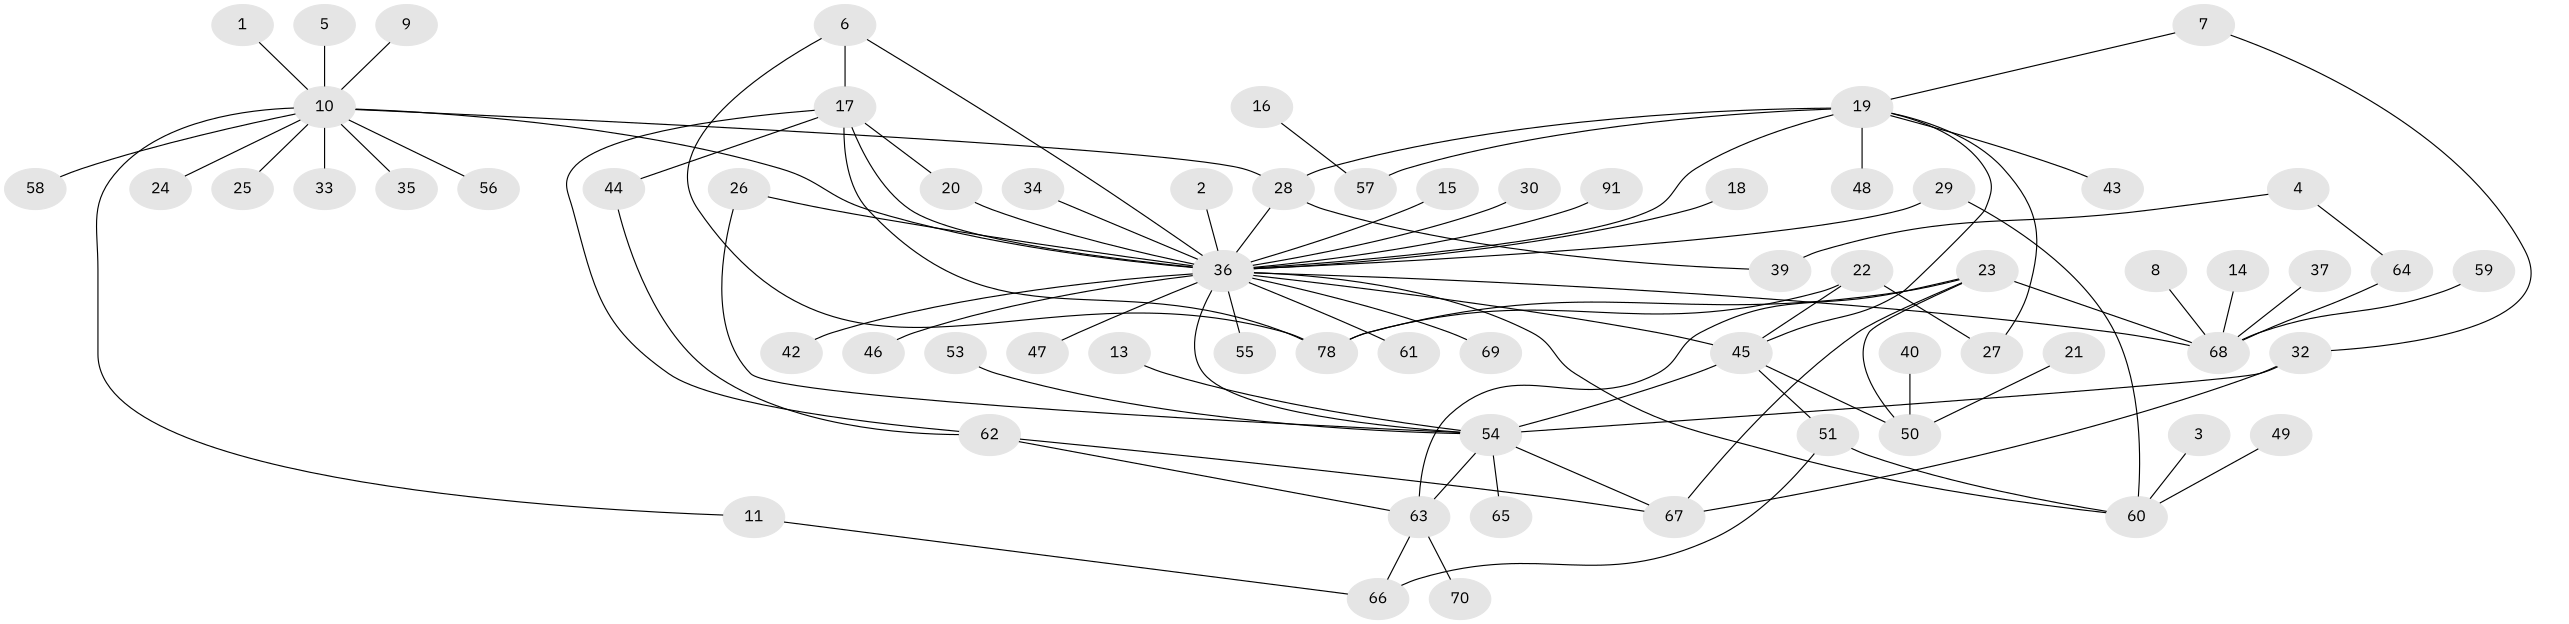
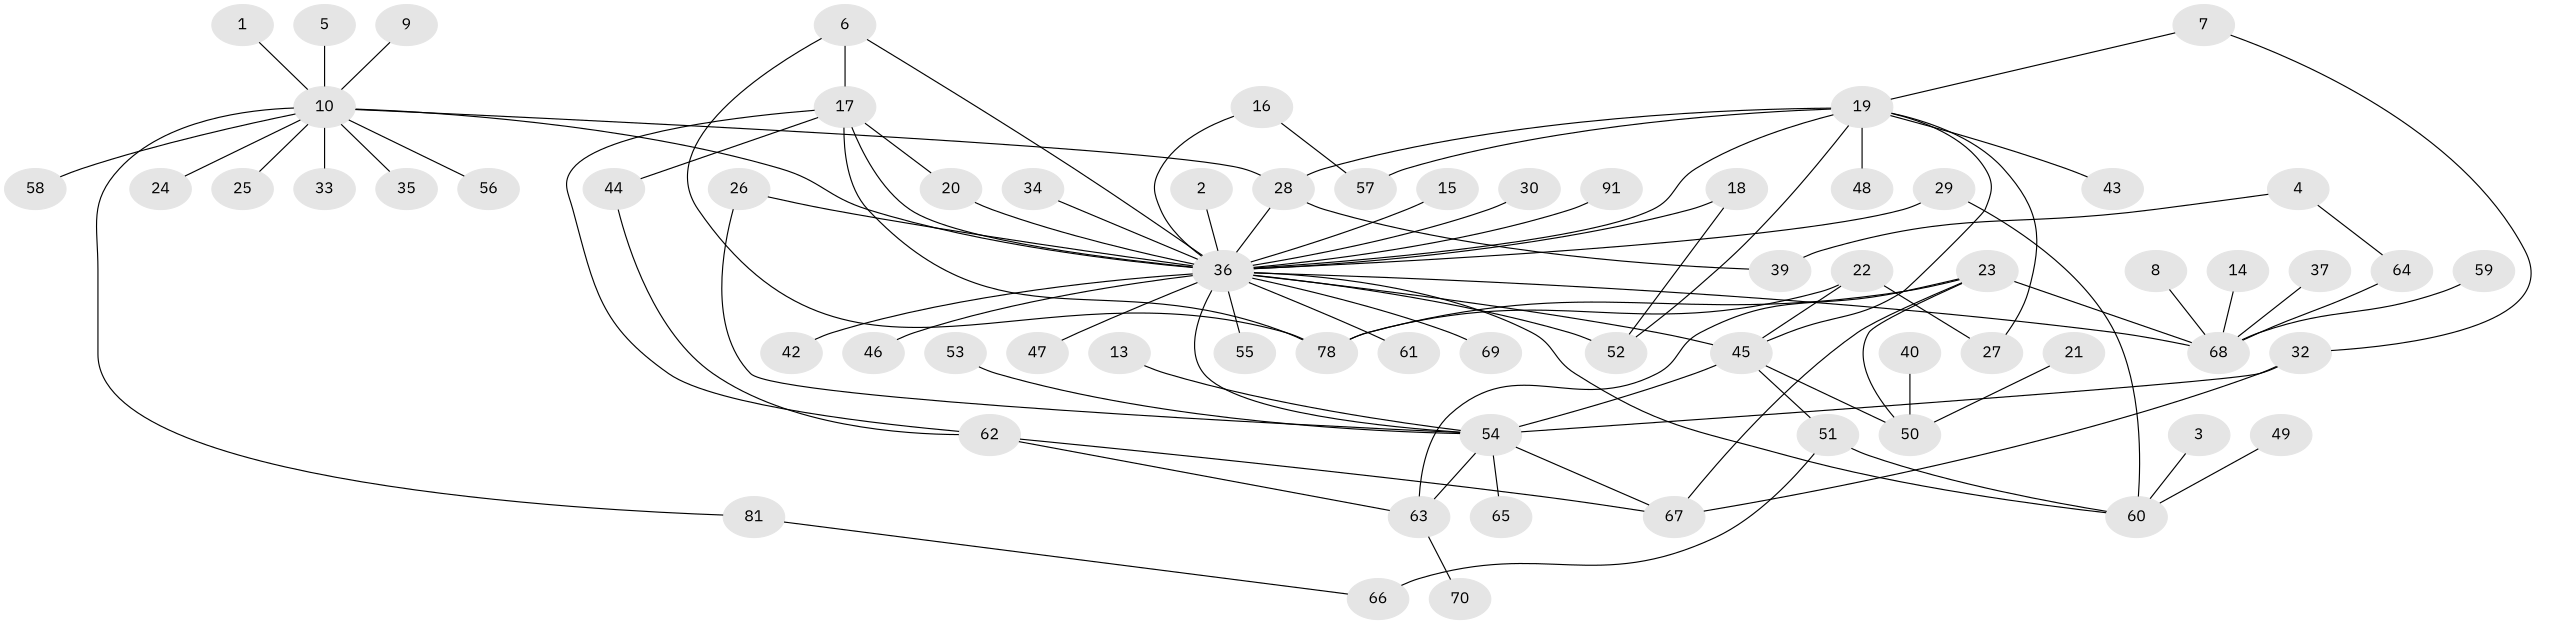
edge "16" -- "36": added
node "52": added
node "11": label "11" -> "81"
edge "63" -- "66": removed
